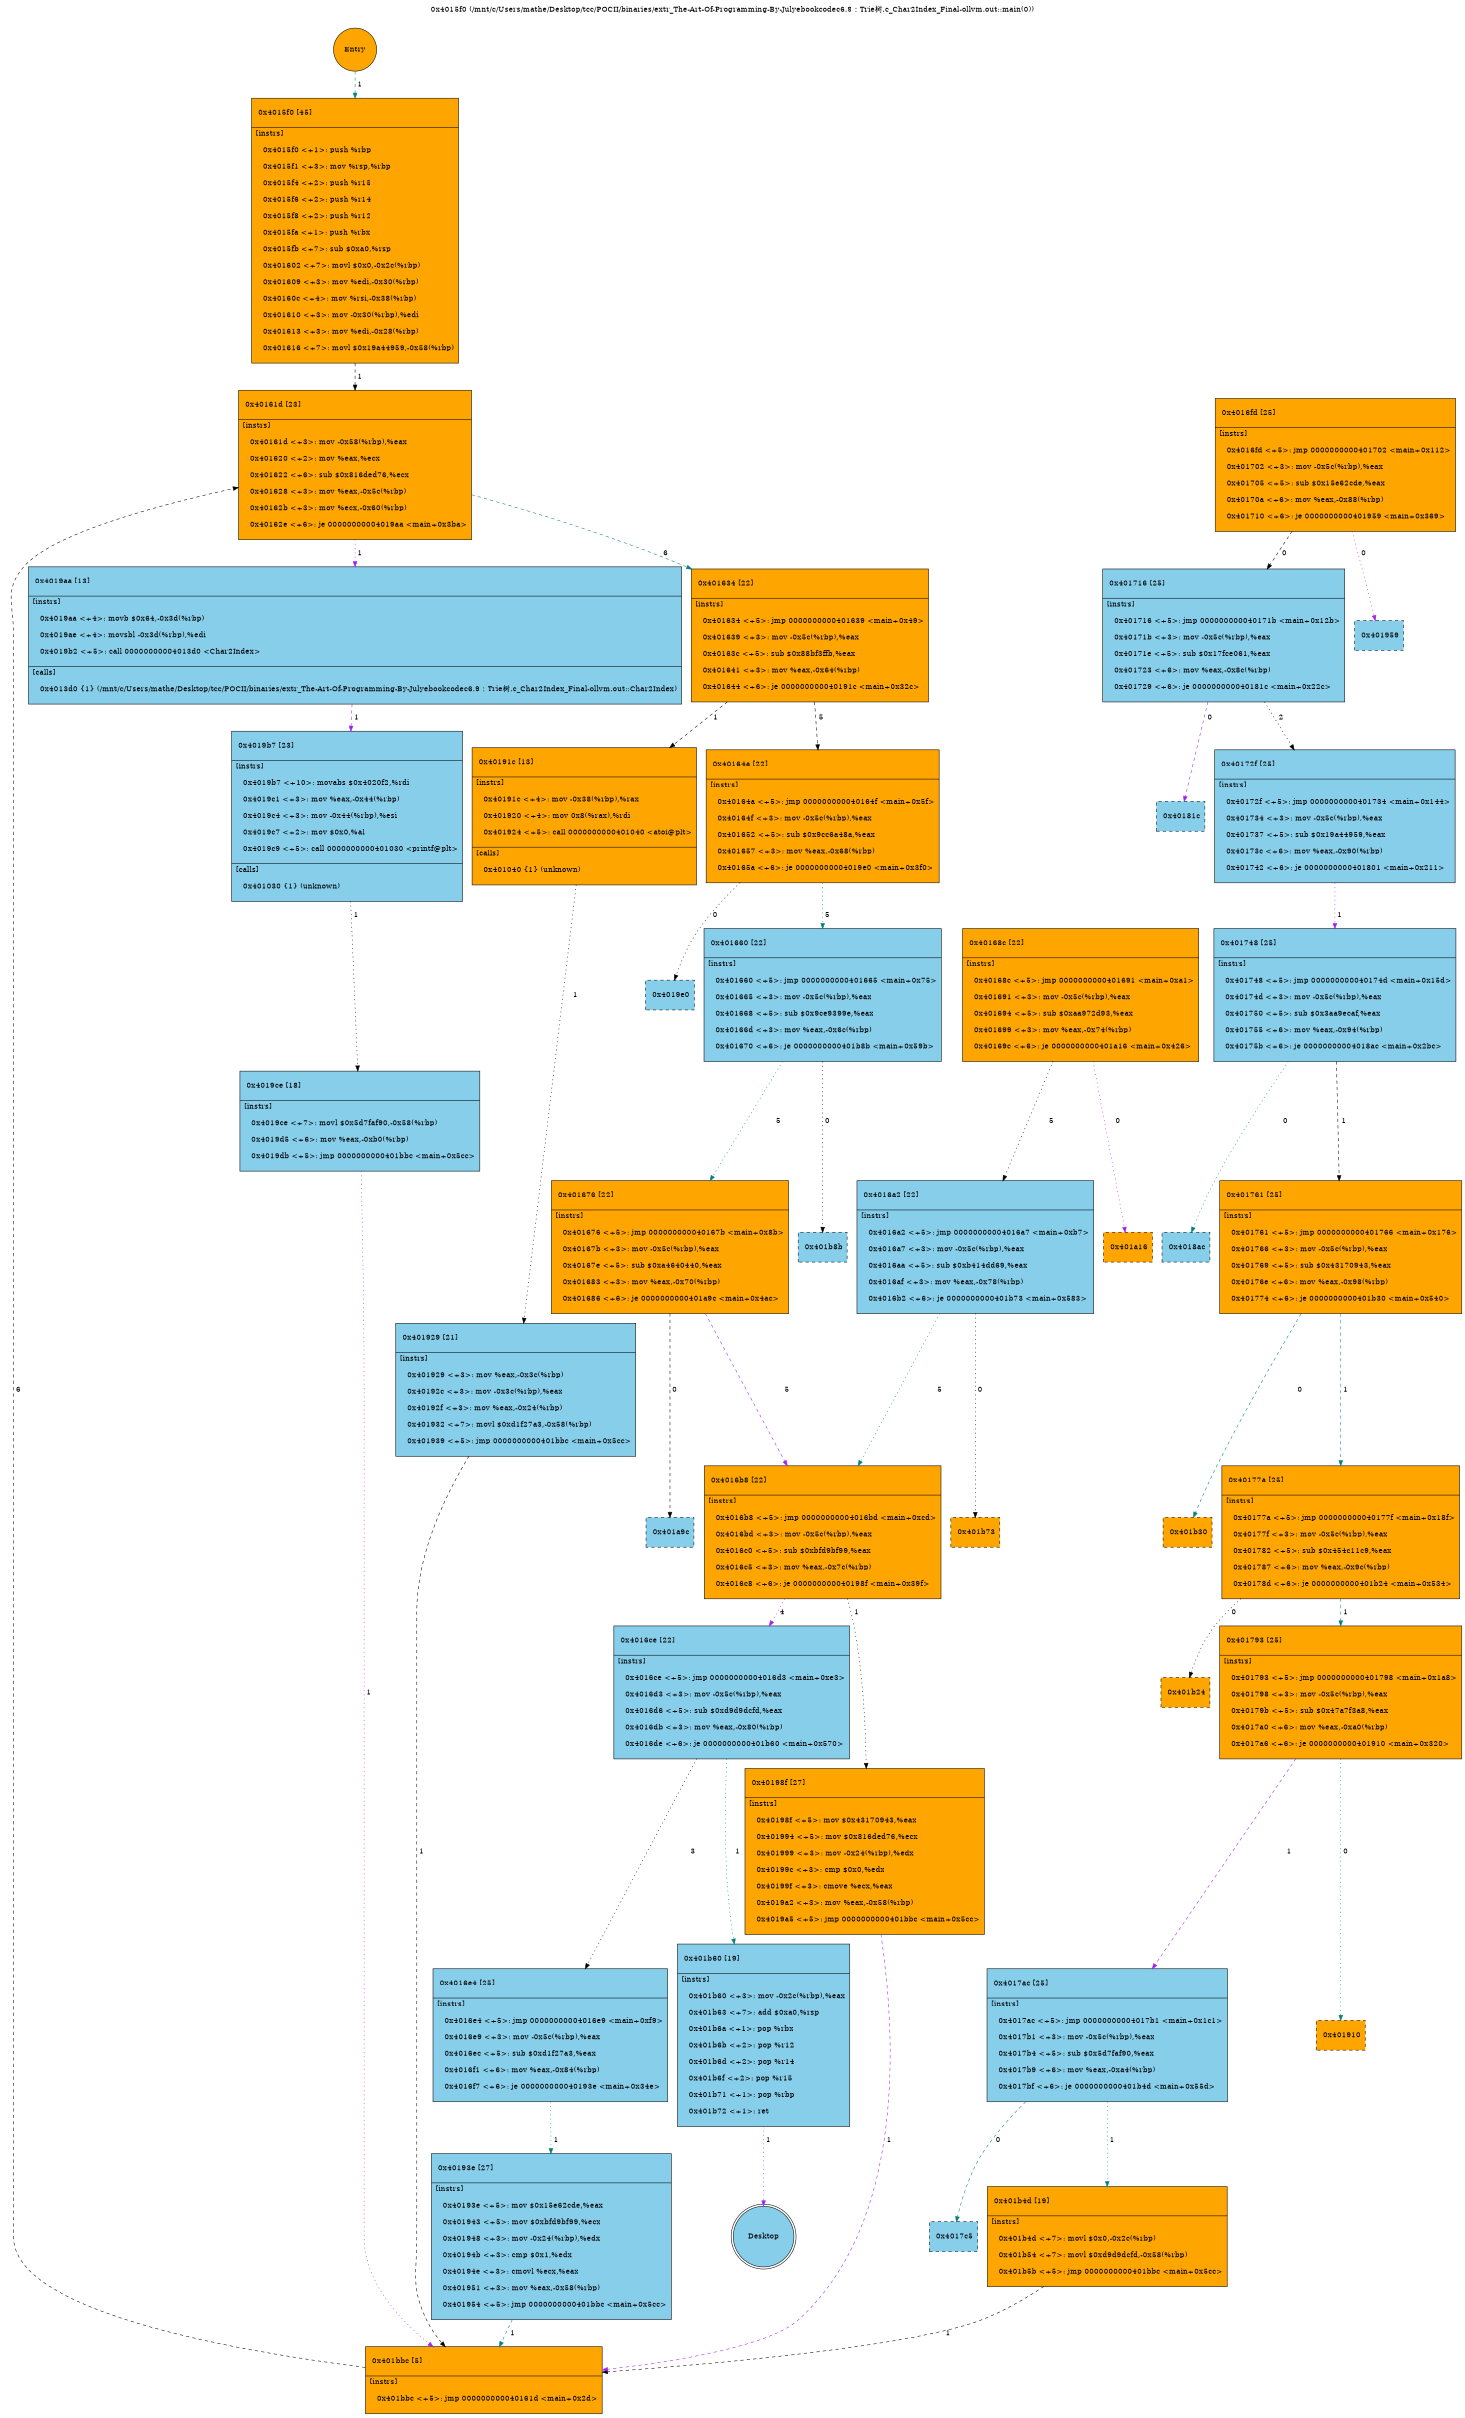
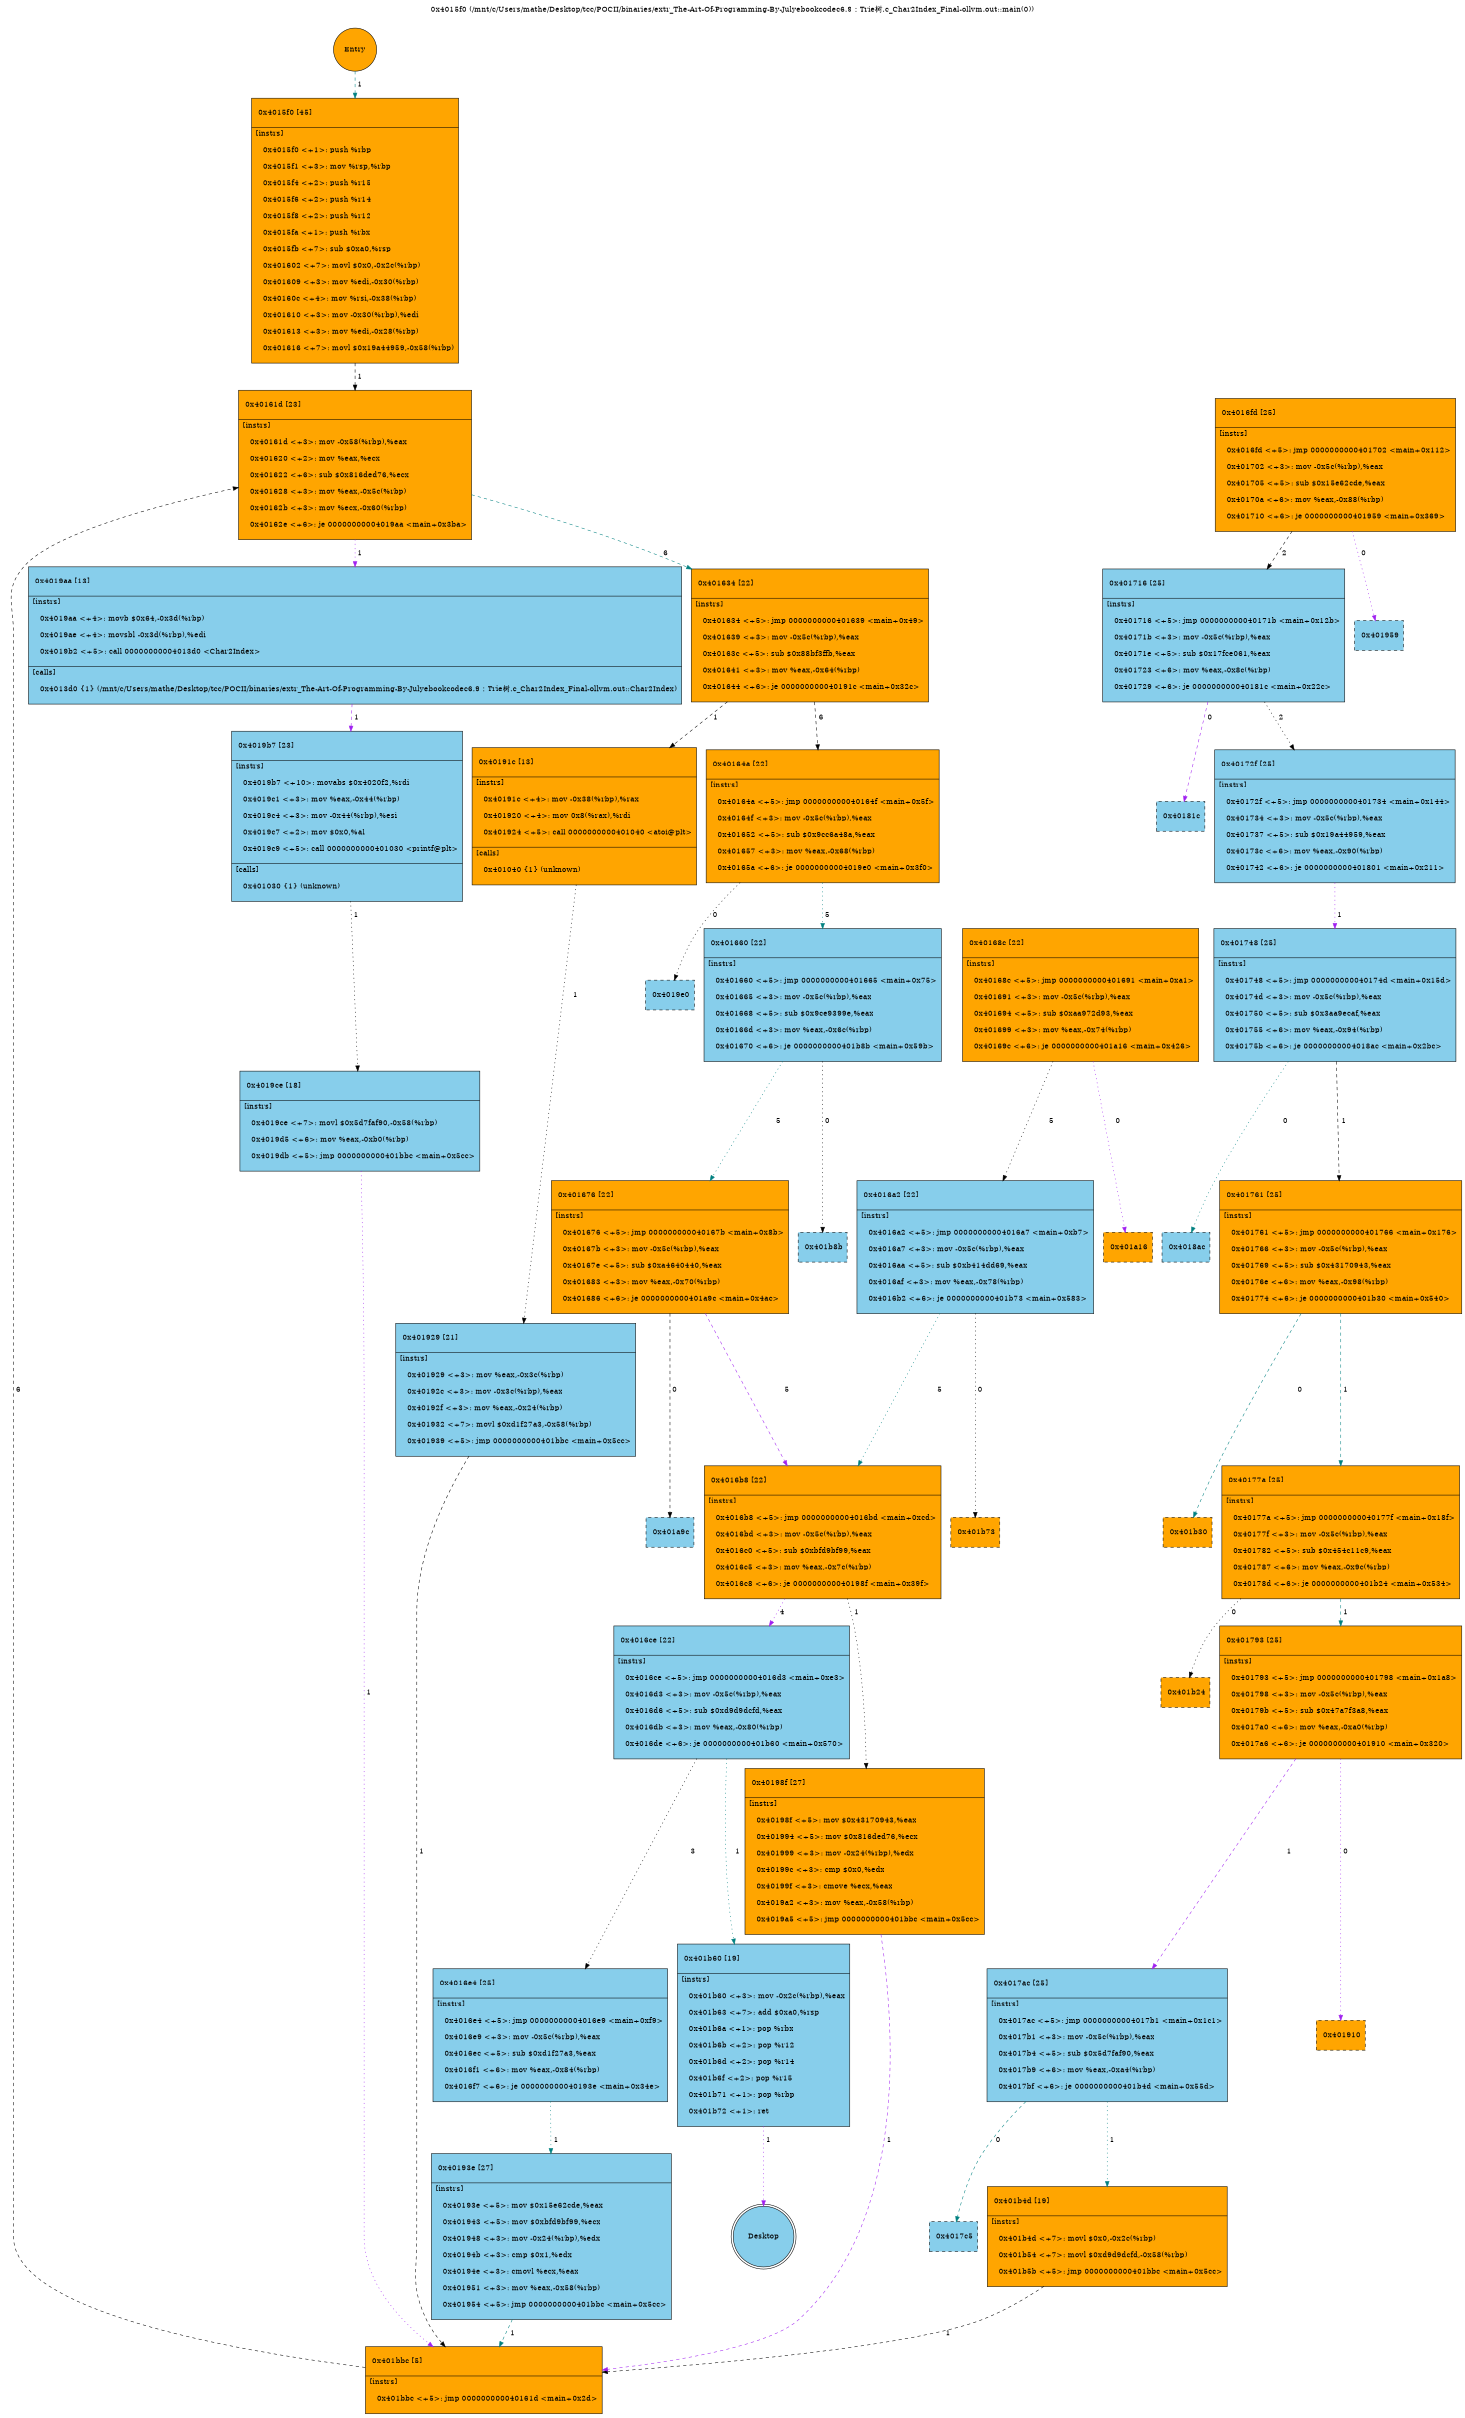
edge "0x4016fd [25]" -> "0x401716 [25]": label " 0" -> " 2"
edge "0x401634 [22]" -> "0x40164a [22]": label " 5" -> " 6"
edge "0x401793 [25]" -> "0x401910": color teal -> purple
